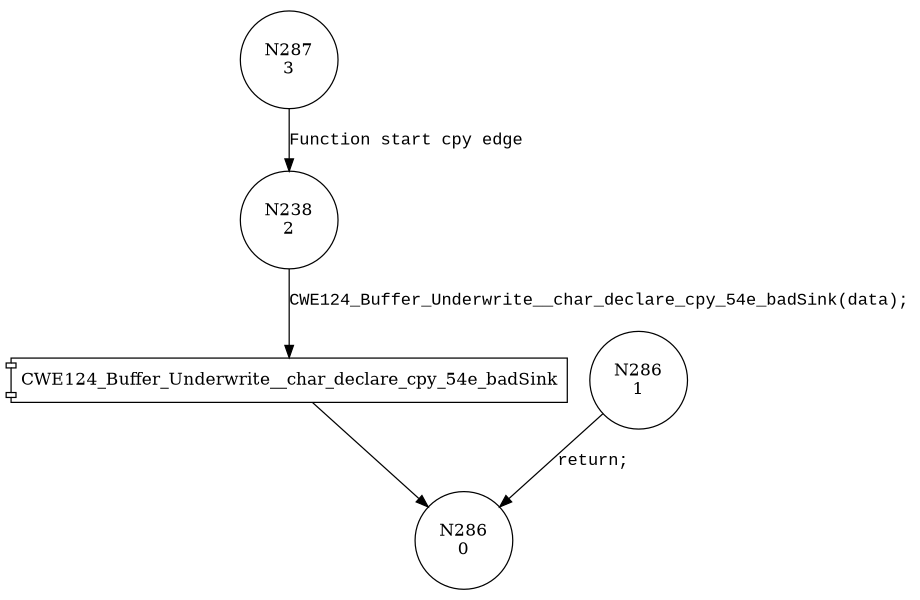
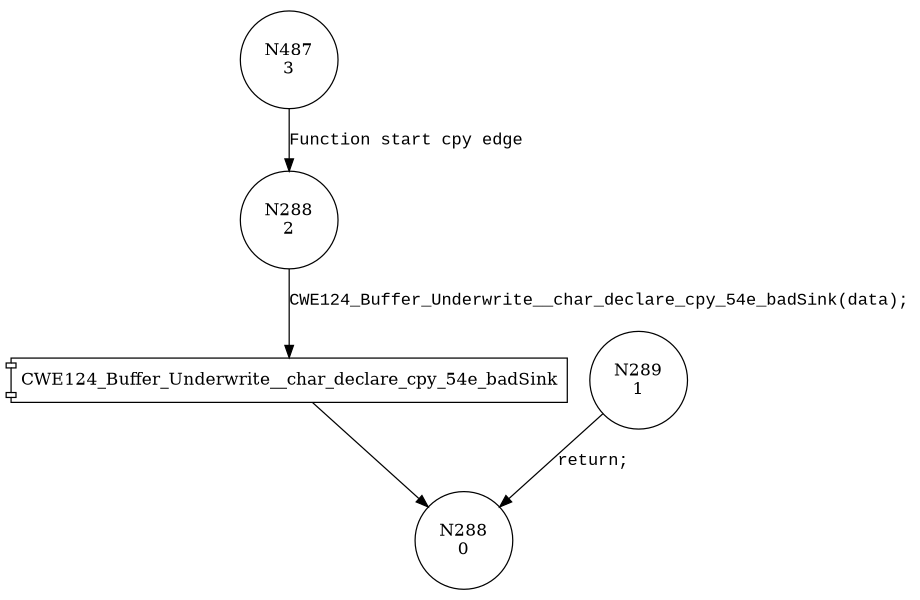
node "N287 3": label "N287 3" -> "N487 3"
node "N238 2": label "N238 2" -> "N288 2"
node "N286 1": label "N286 1" -> "N289 1"
node "N286 0": label "N286 0" -> "N288 0"
